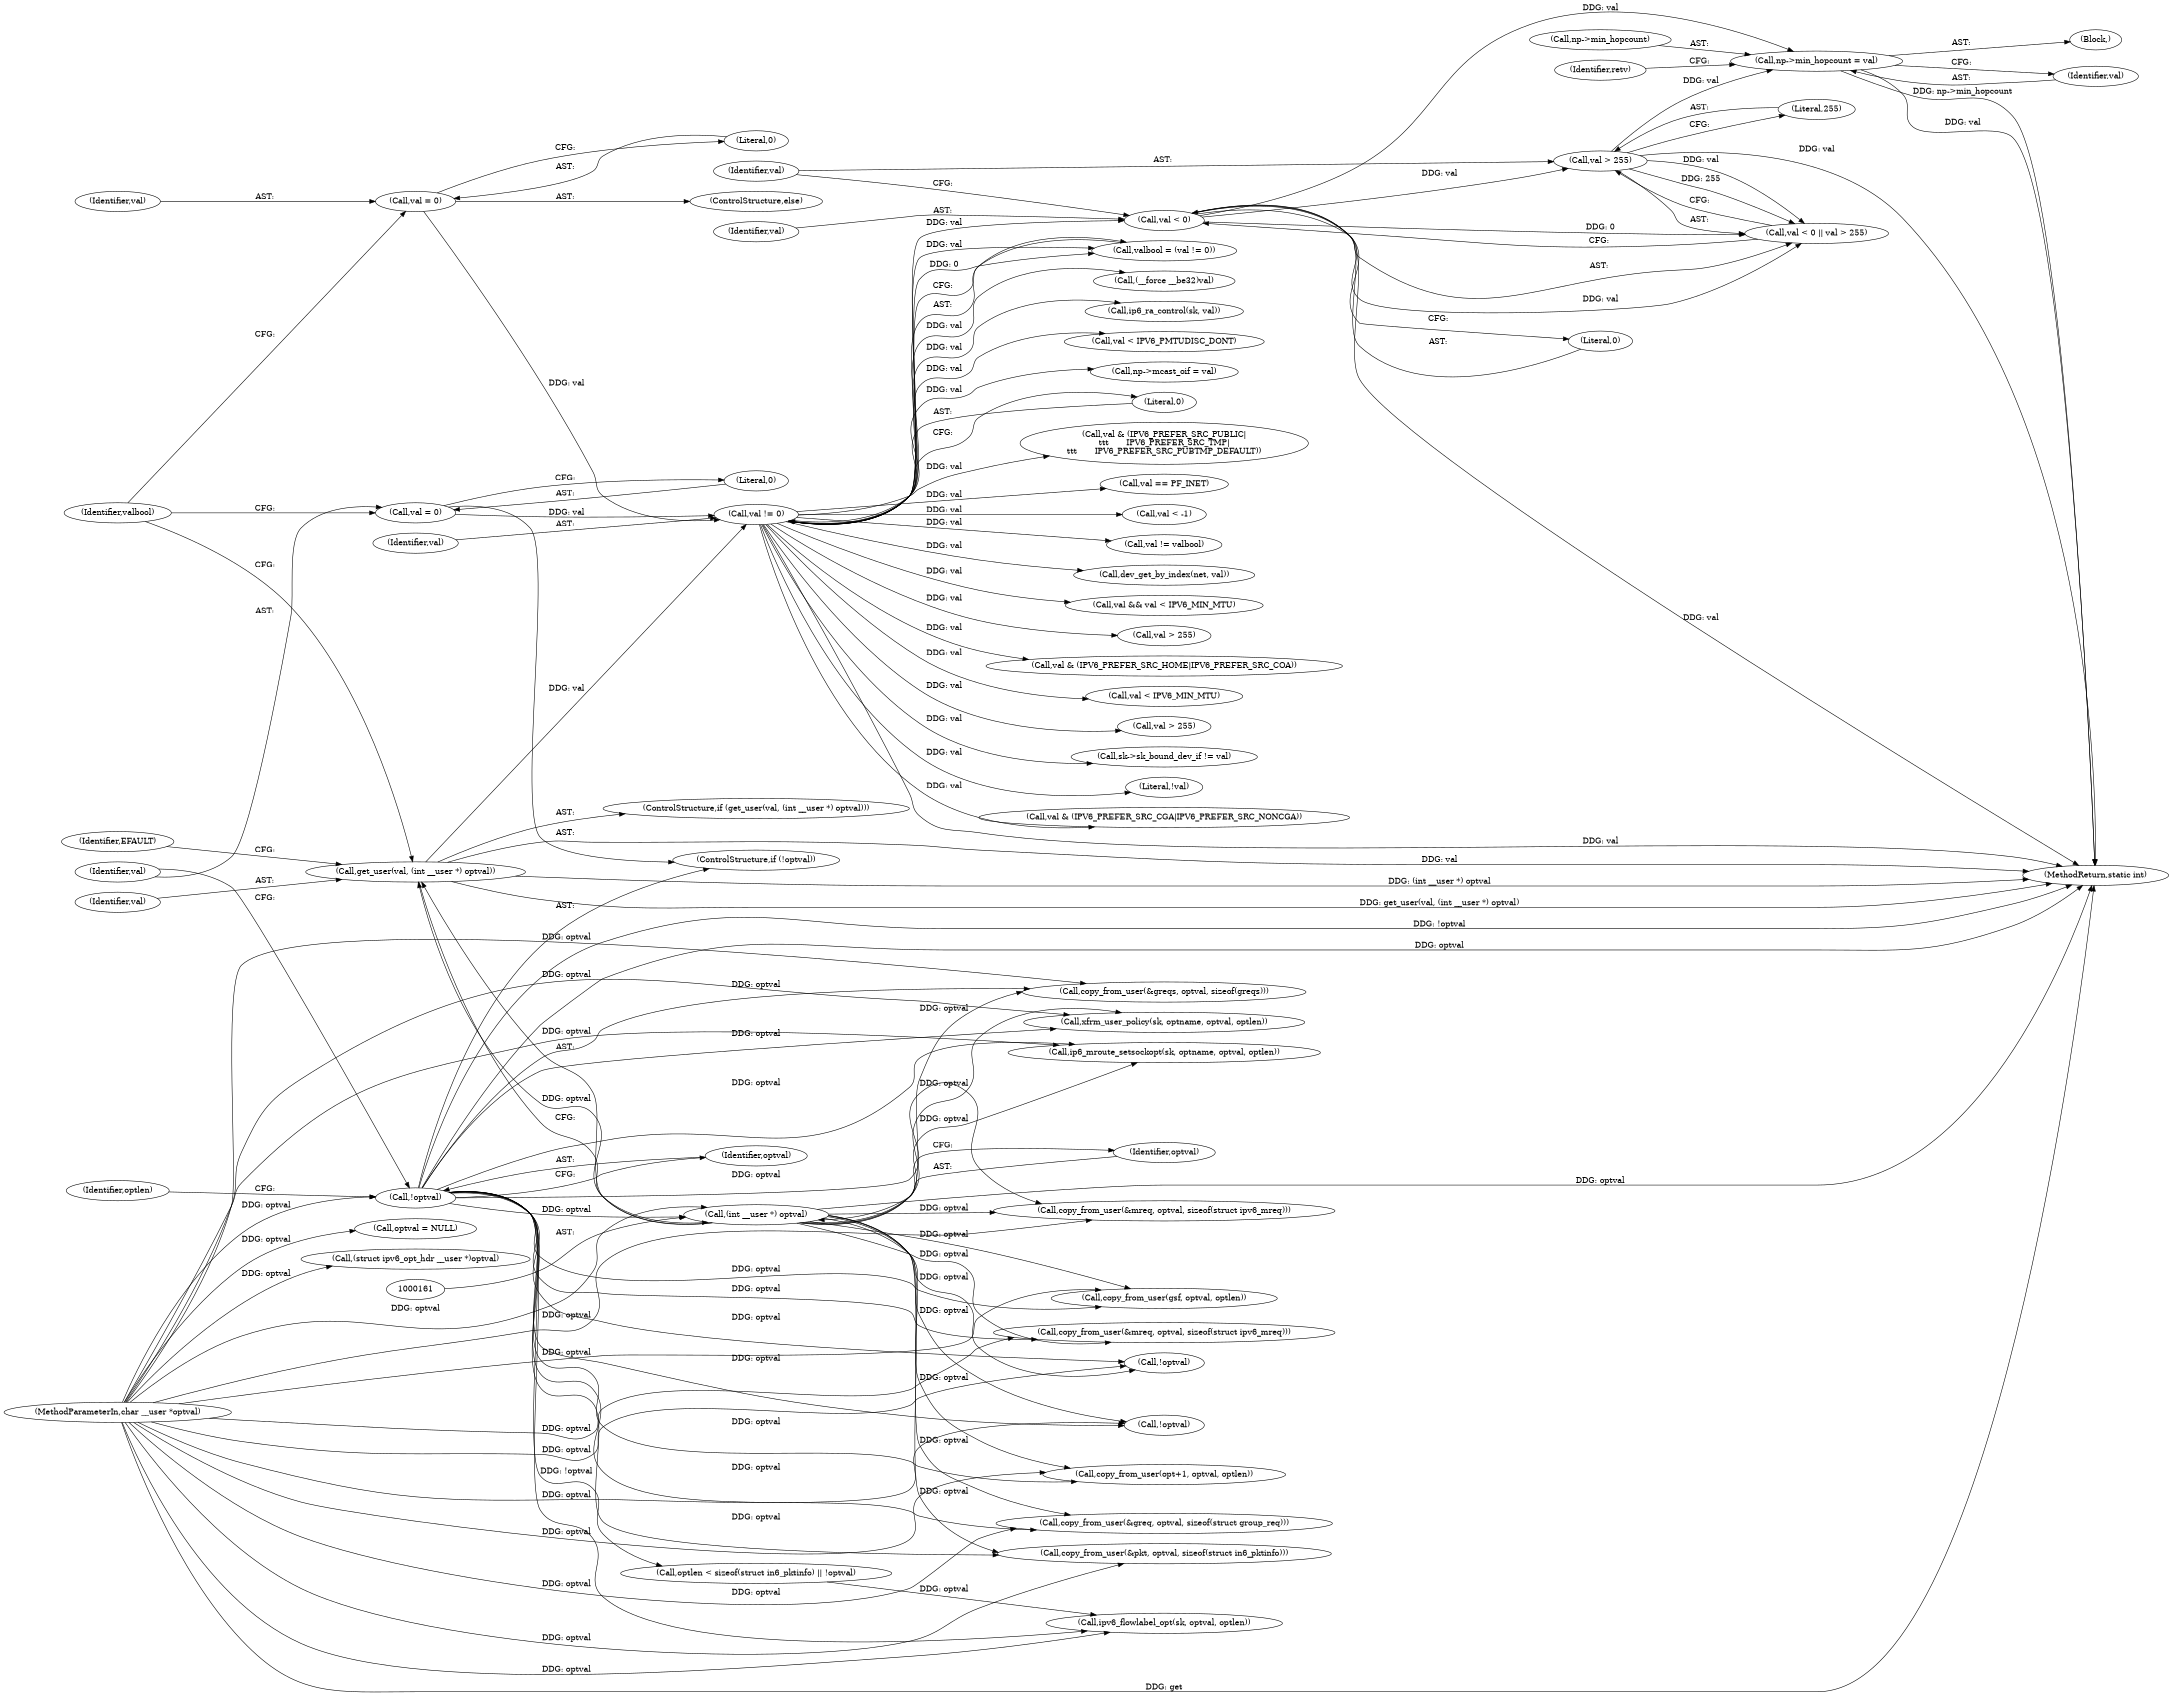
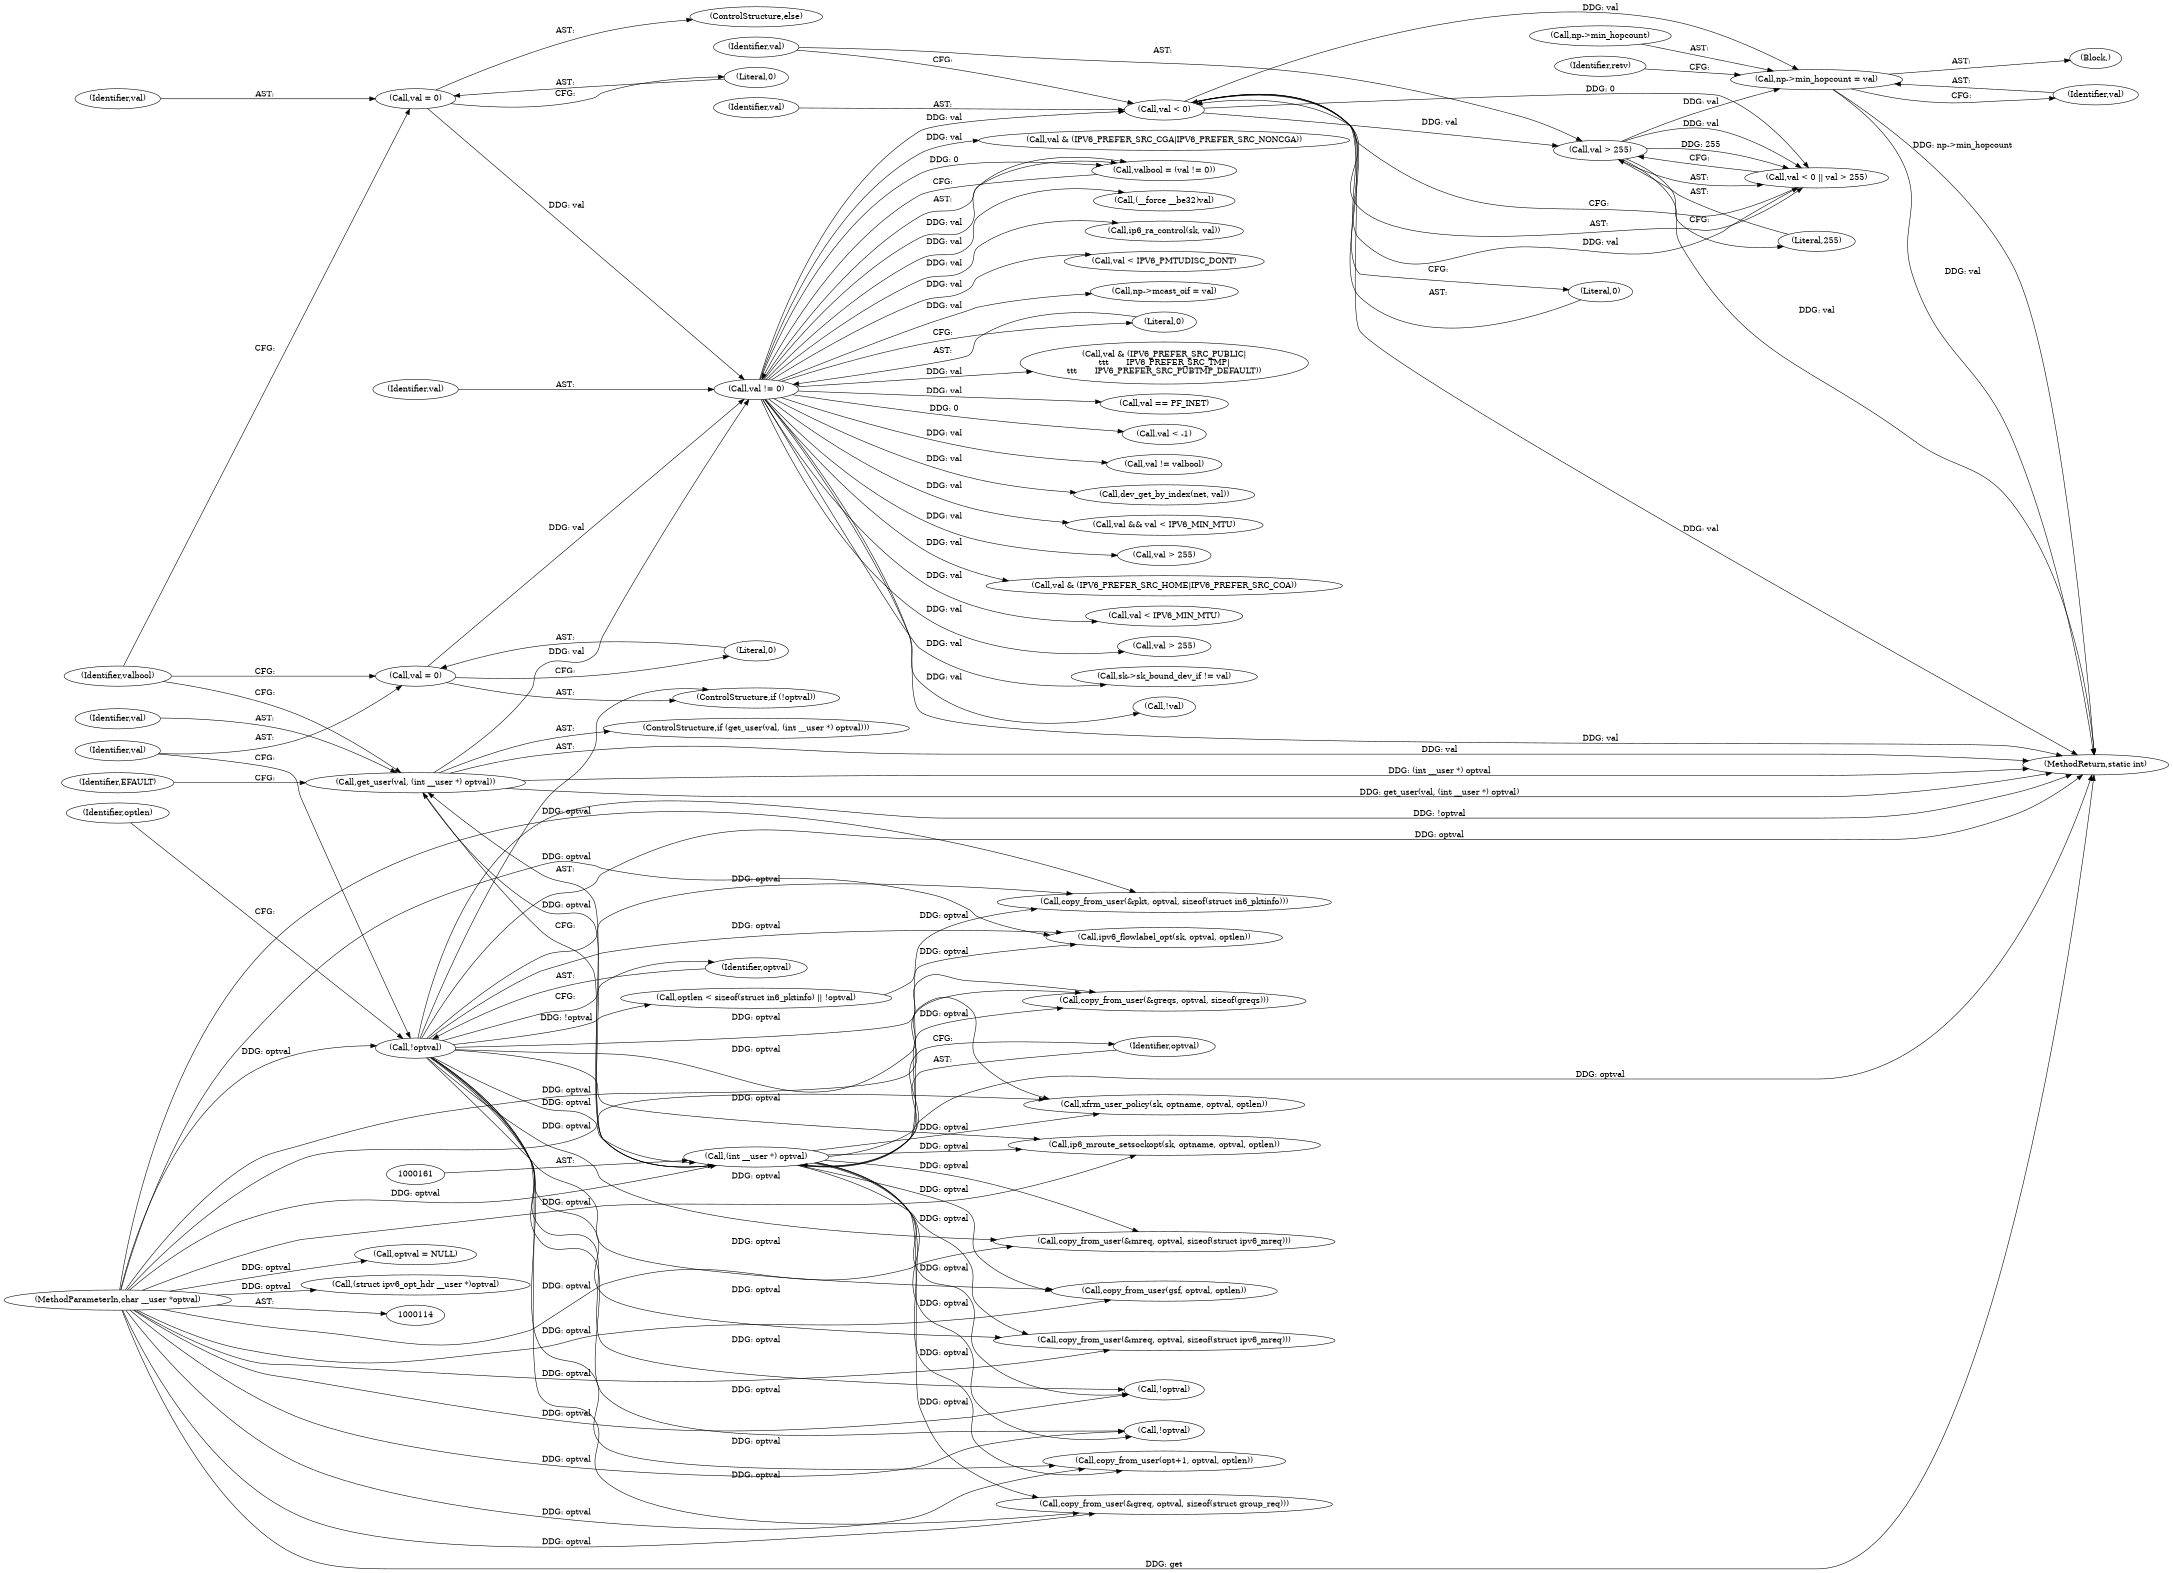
edge "(Call,val != 0)" -> "(Call,val < -1)": label "DDG: val" -> "DDG: 0"
node "(Literal,!val)": label "(Literal,!val)" -> "(Call,!val)"
node "1000114": added
